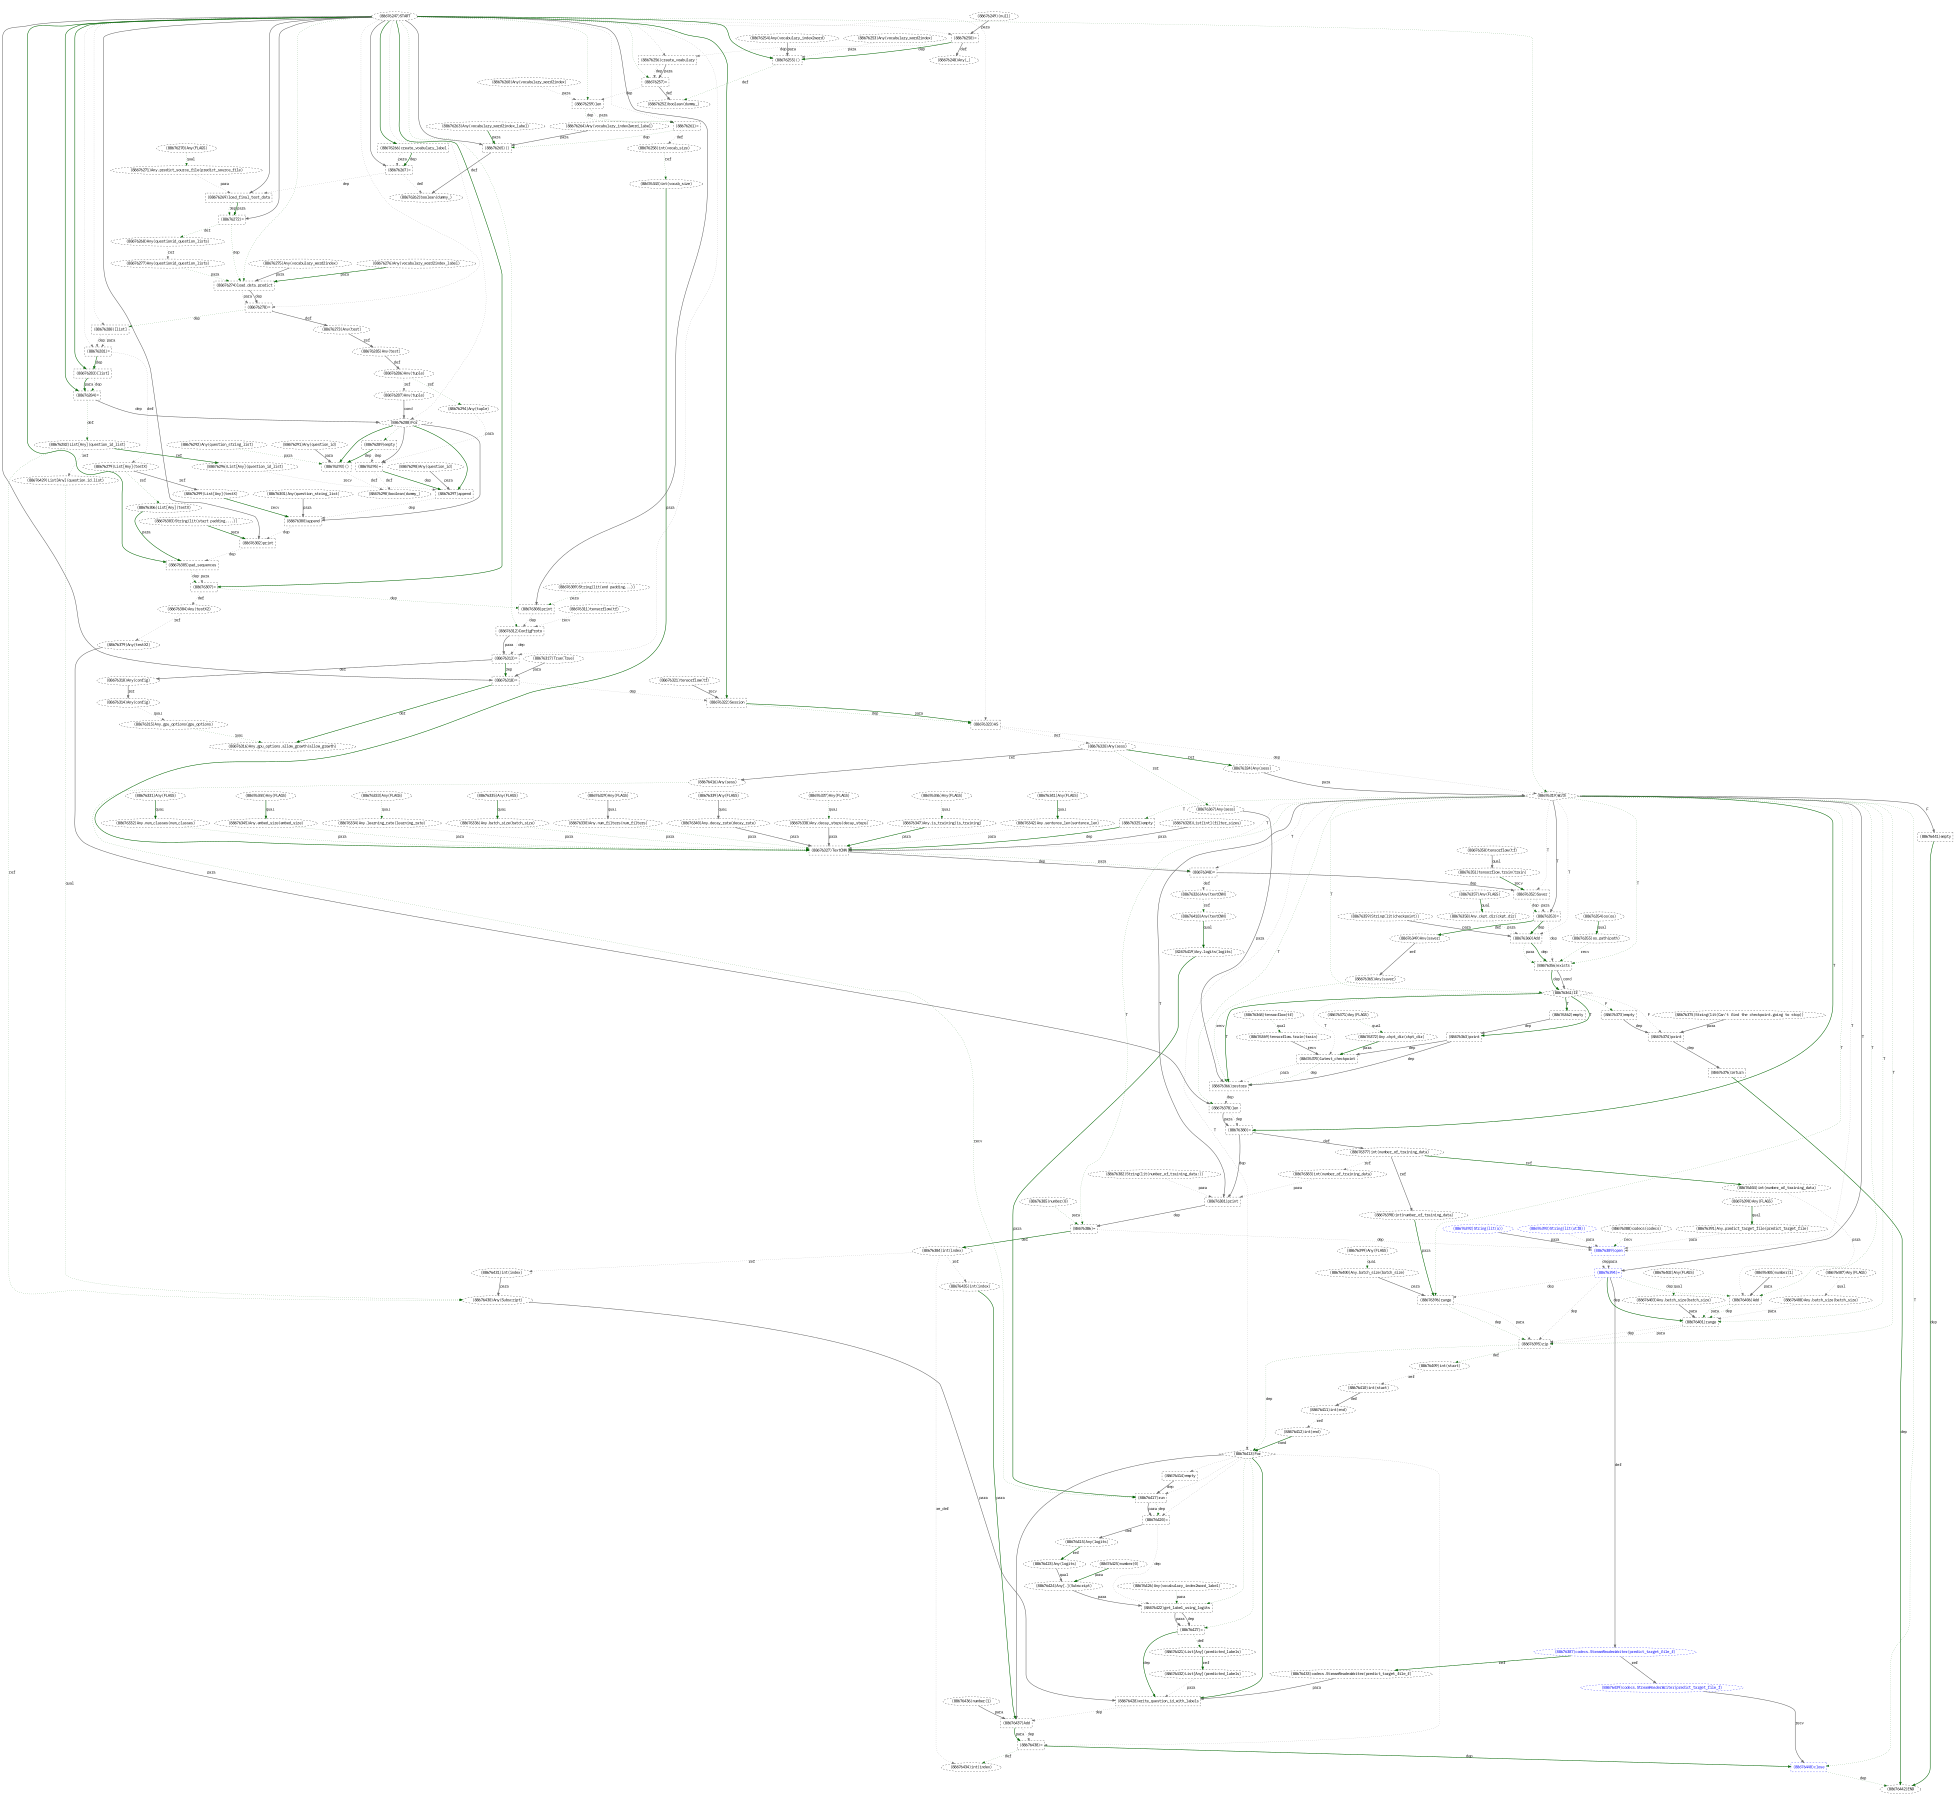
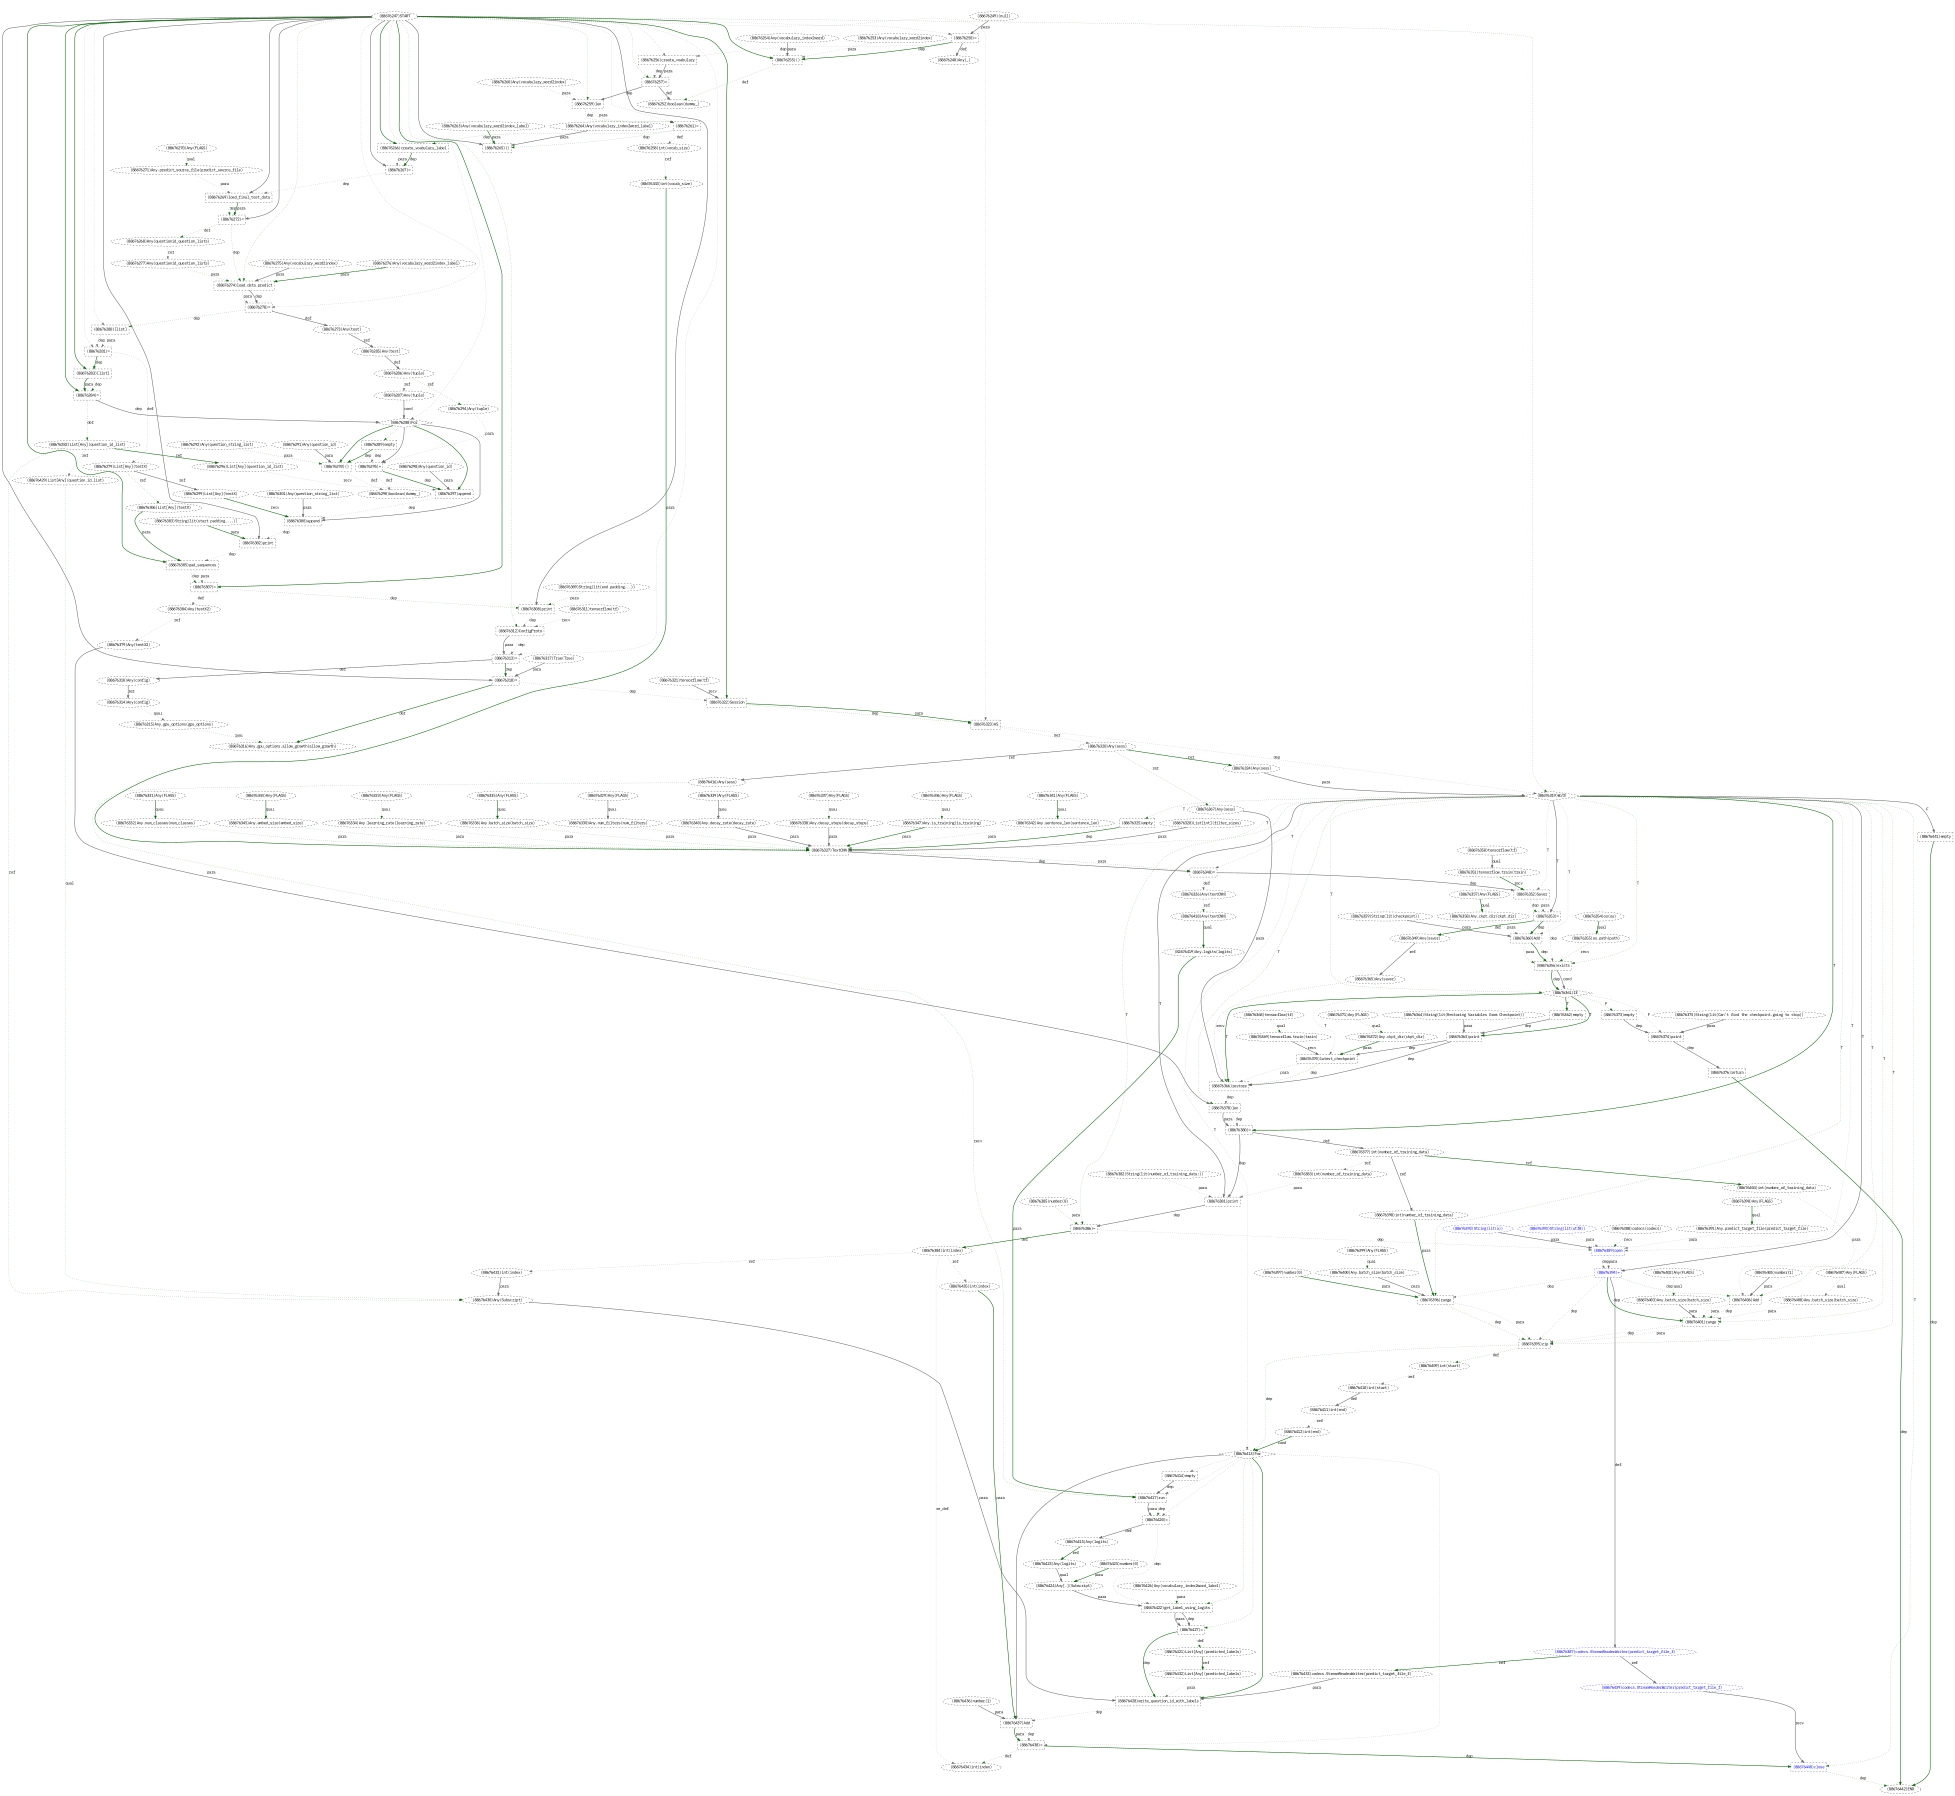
edge "(88676257)=" -> "(88676259)len": style dotted -> bold
edge "(88676261)=" -> "(88676266)create_voabulary_label": added, label "dep"
node "(88676262)boolean(dummy_)": removed
node "(88676364)String(lit(Restoring Variables from Checkpoint))": added
node "(88676397)number(0)": added
